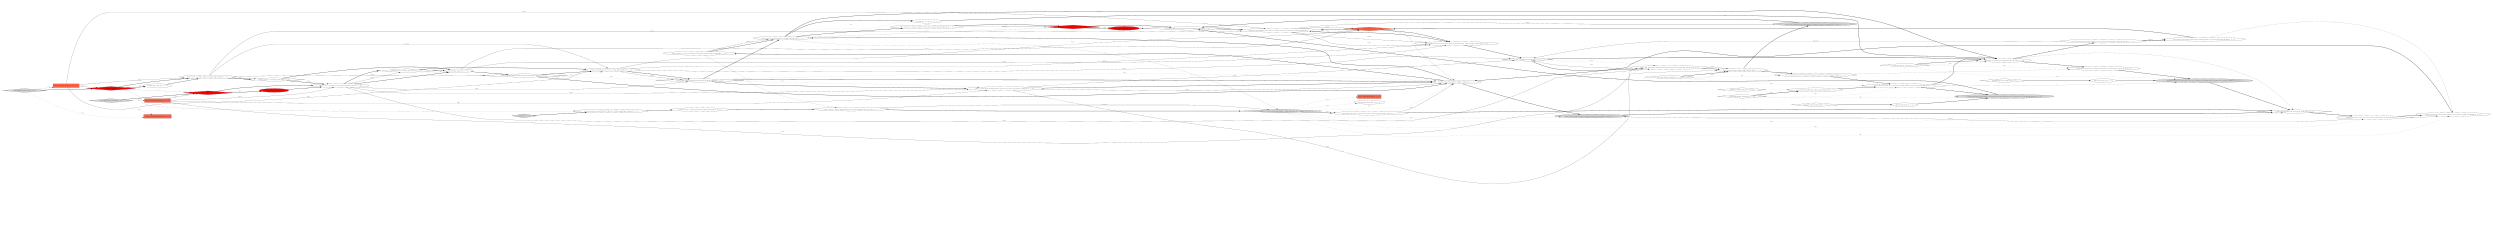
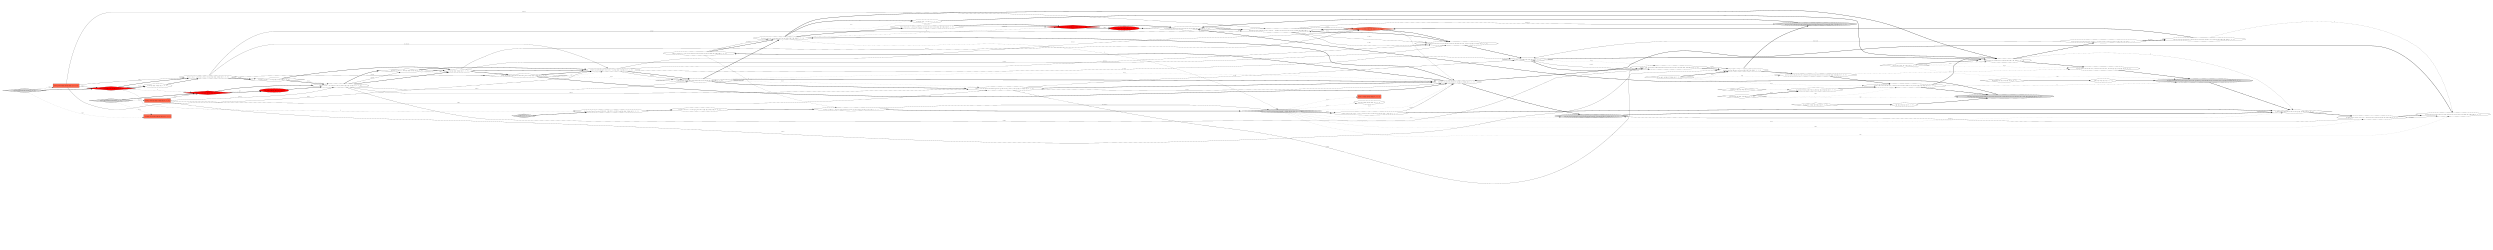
edge "return@@@8@@@['1', '1', '0']" -> "HttpSessionBindingEvent event = null@@@10@@@['1', '1', '0']": added
